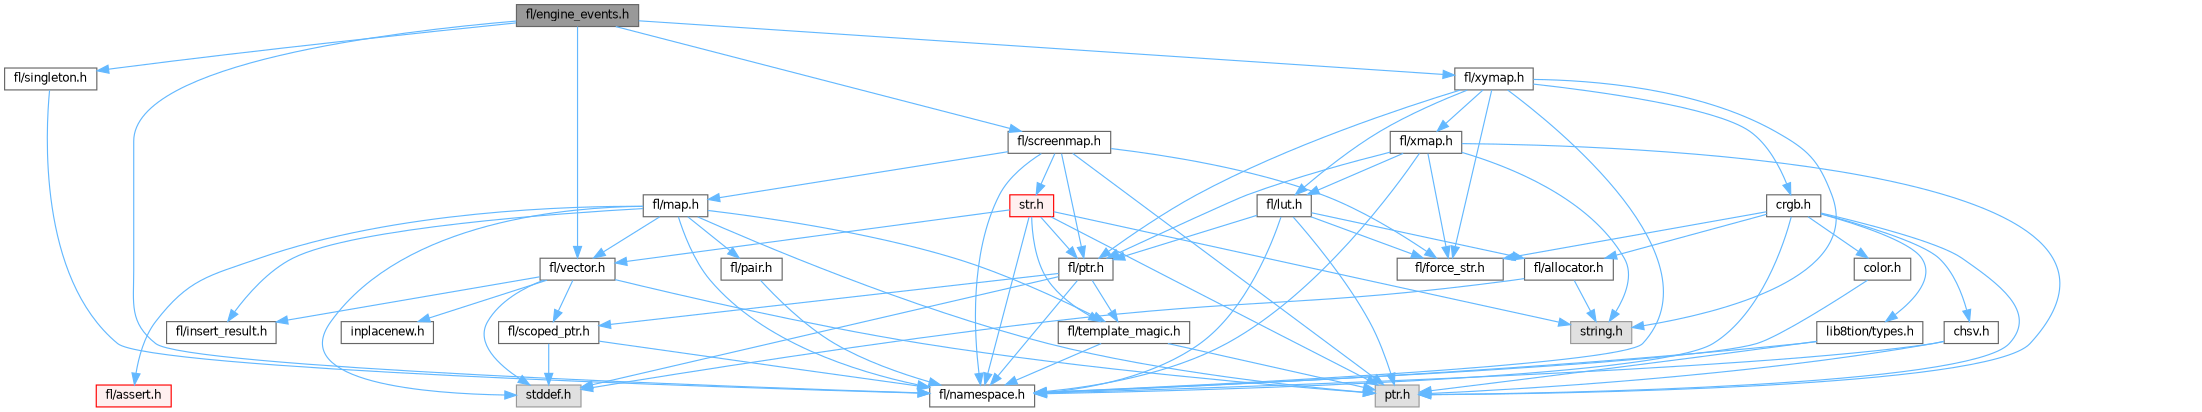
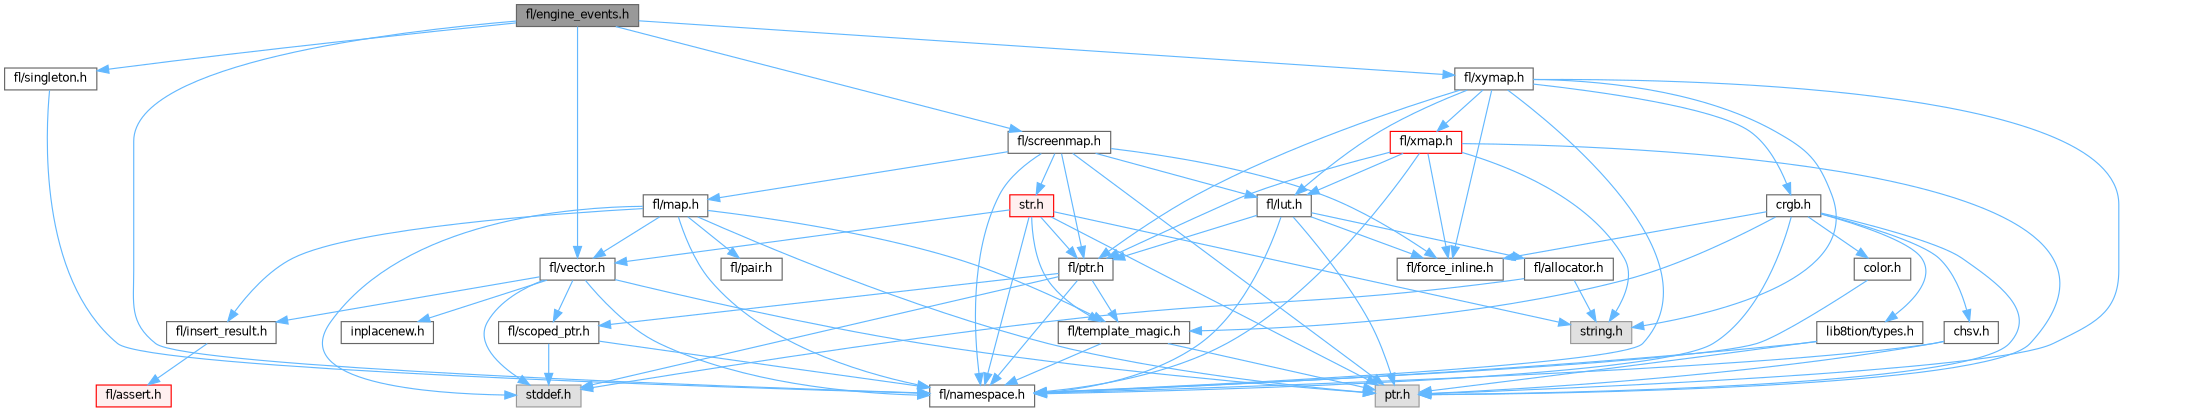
node "fl/xmap.h": color grey40 -> red
edge "fl/screenmap.h" -> "fl/lut.h": added
edge "fl/map.h" -> "fl/assert.h": now "fl/insert_result.h" -> "fl/assert.h"
edge "crgb.h" -> "fl/allocator.h": now "crgb.h" -> "fl/template_magic.h"
node "fl/force_str.h": label "fl/force_str.h" -> "fl/force_inline.h"
edge "fl/xymap.h" -> "ptr.h": added
edge "fl/pair.h" -> "fl/namespace.h": now "fl/vector.h" -> "fl/namespace.h"
